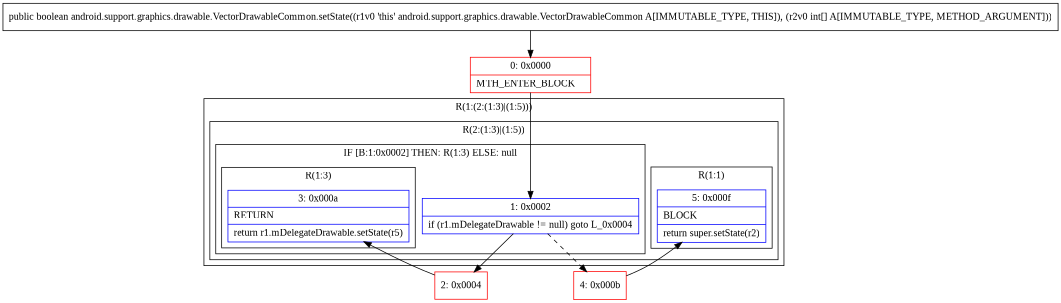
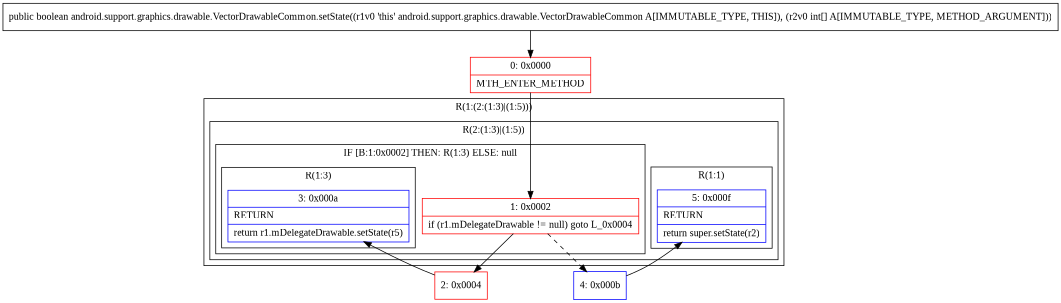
node "0: 0x0000": text "MTH_ENTER_BLOCK" -> "MTH_ENTER_METHOD"
node "5: 0x000f": text "BLOCK" -> "RETURN"
node "1: 0x0002": color blue -> red
node "4: 0x000b": color red -> blue
